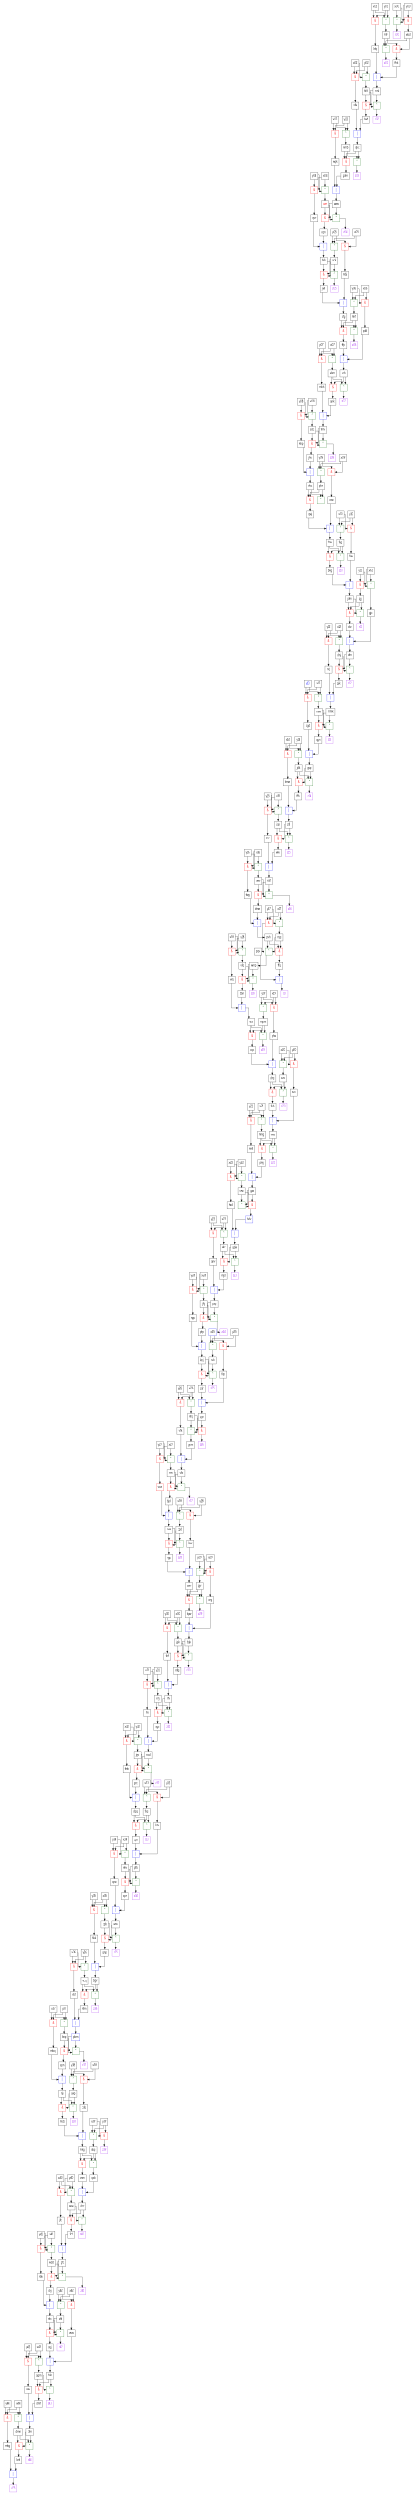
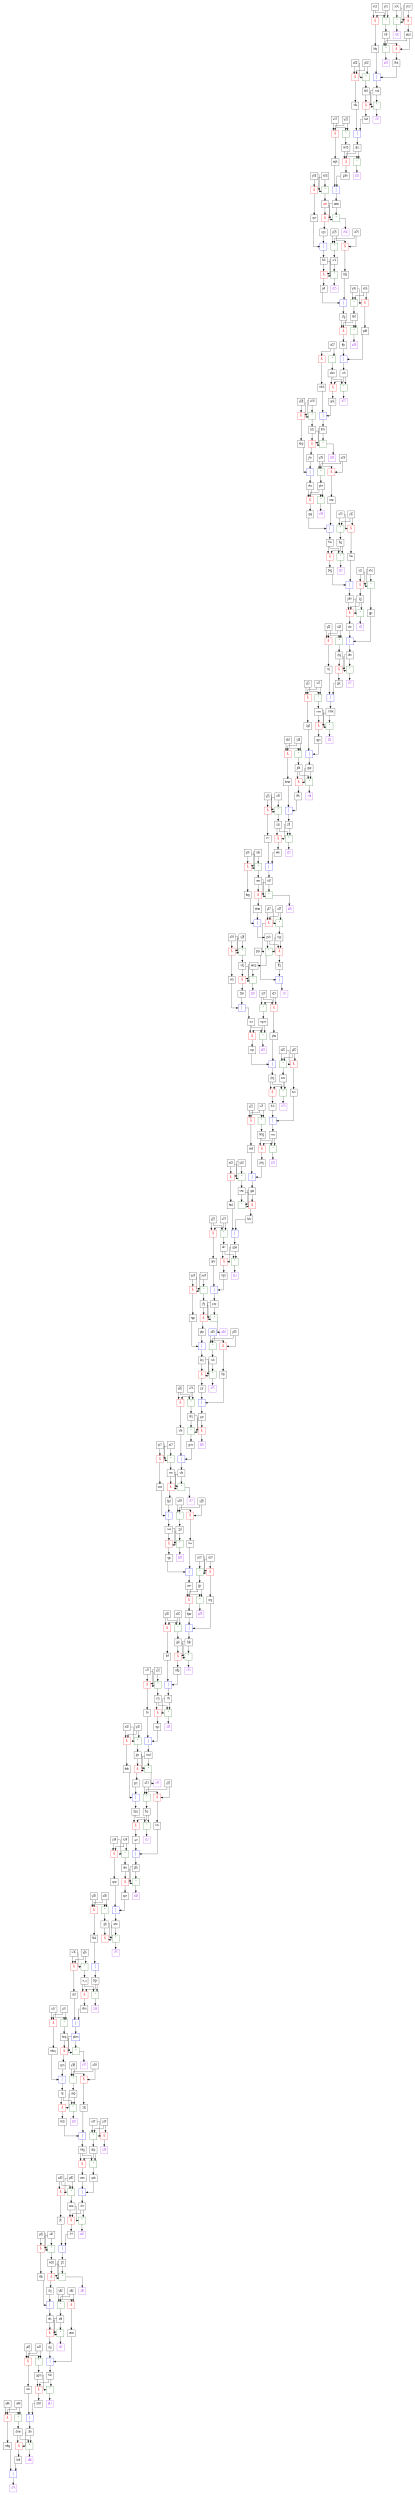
node "y07": removed
node "z09": added
node "y13": fontcolor blue -> black
node "bdv": color blue -> black
node "vcw": color red -> black
node "gnp": removed
